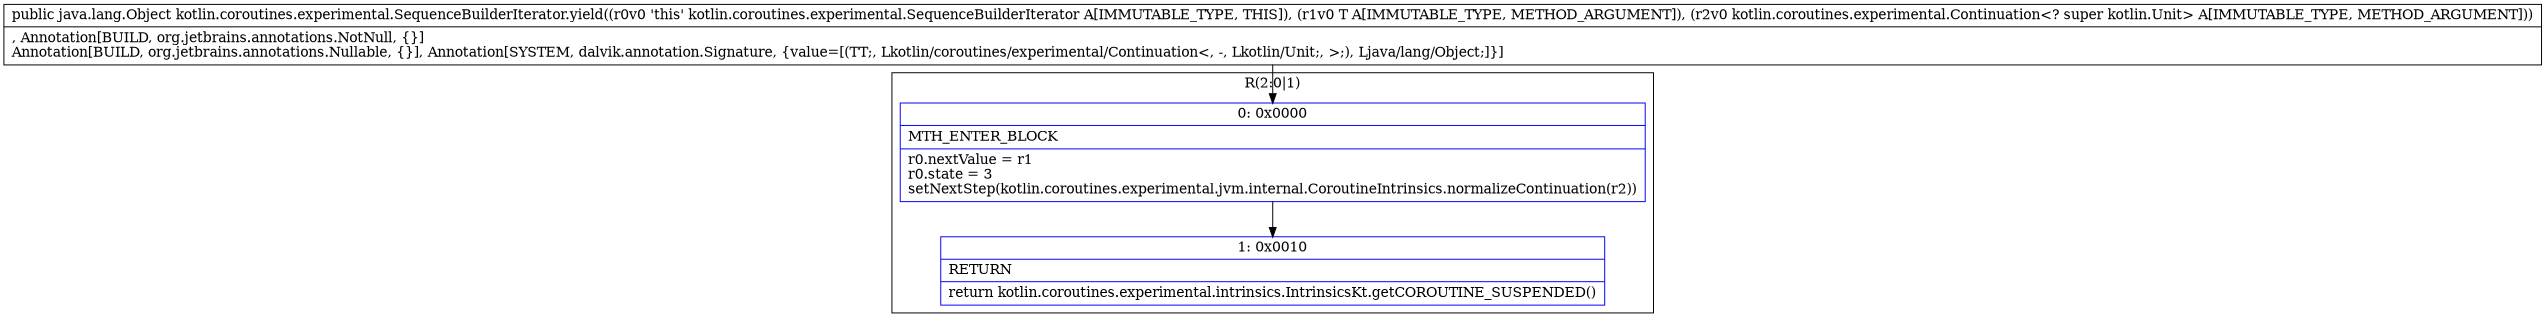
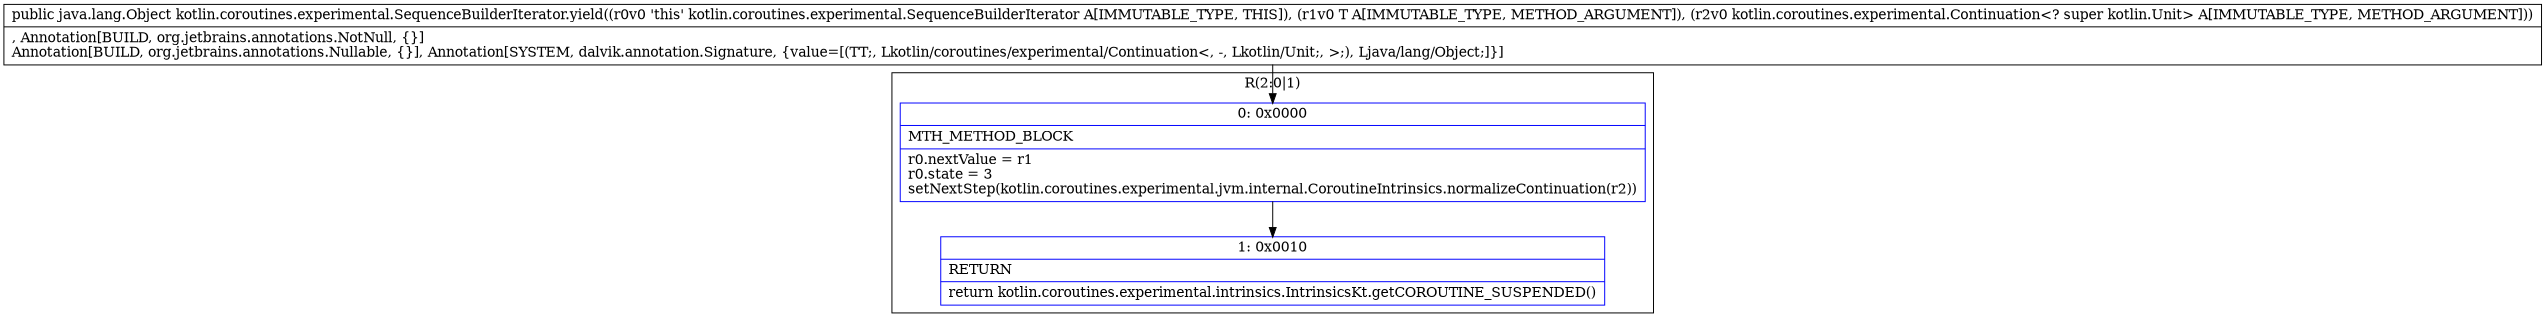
node "0: 0x0000": text "MTH_ENTER_BLOCK" -> "MTH_METHOD_BLOCK"
